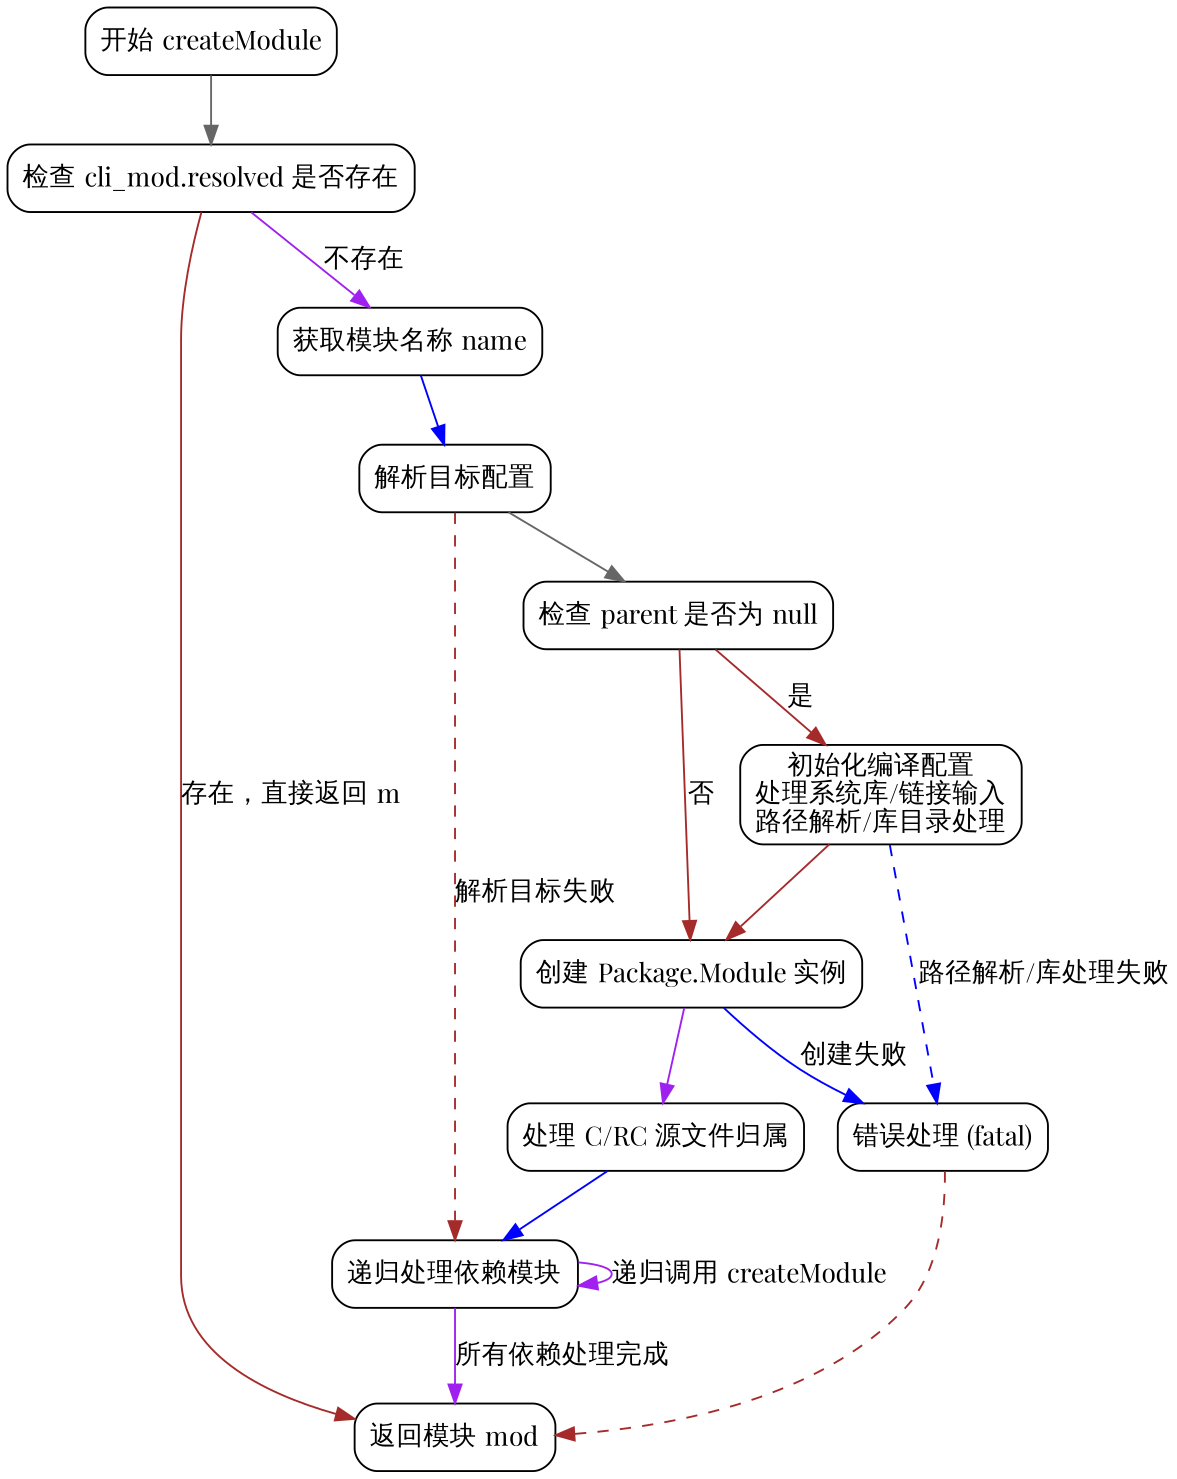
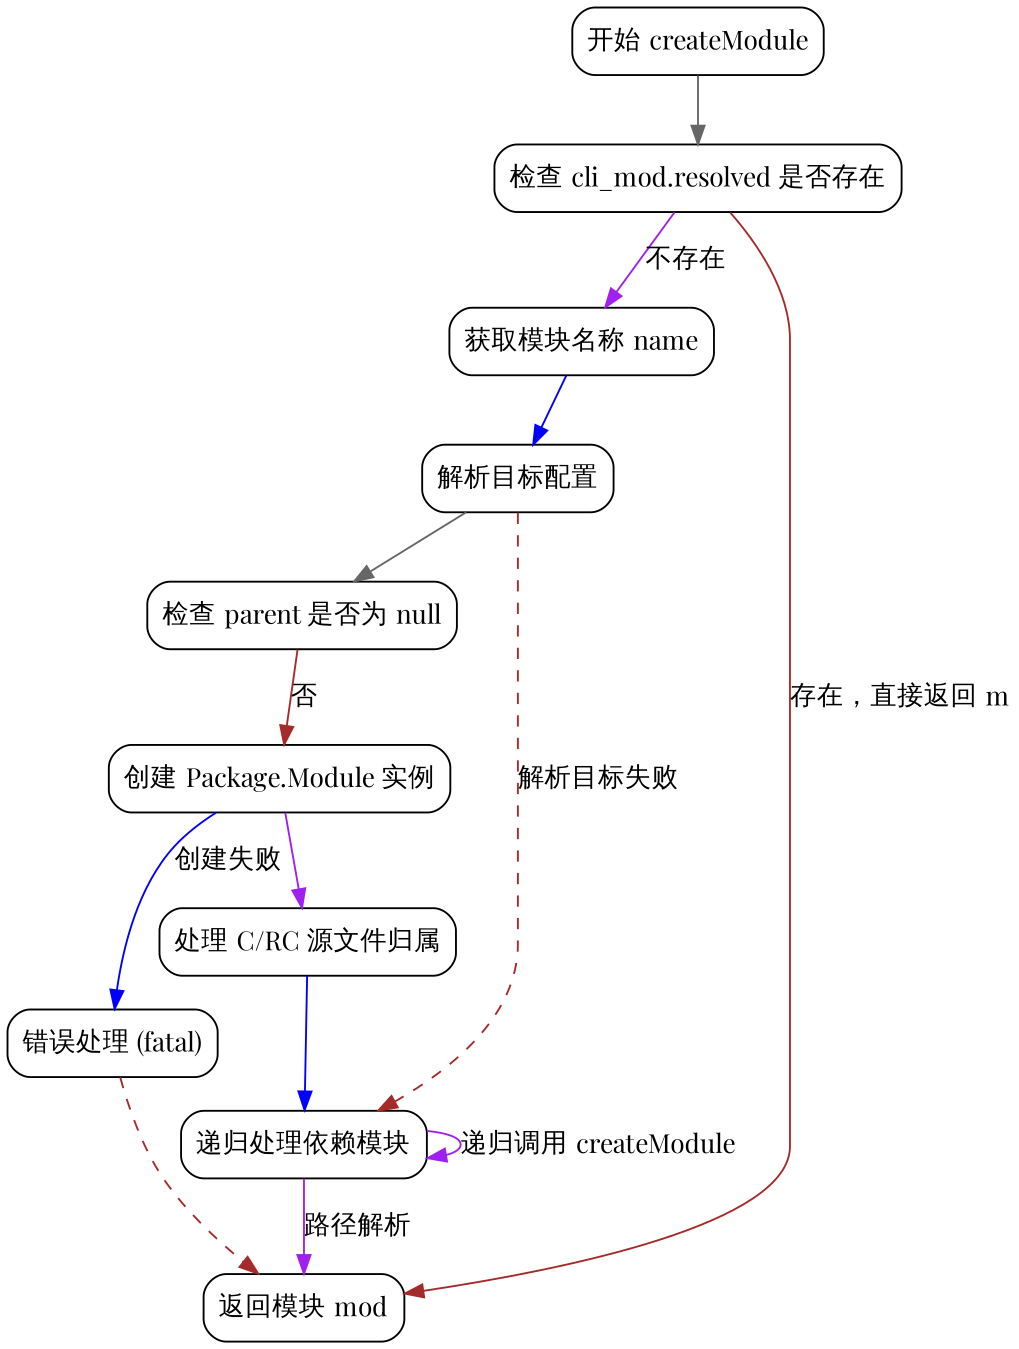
node "初始化编译配置 处理系统库/链接输入 路径解析/库目录处理": removed
edge "递归处理依赖模块" -> "返回模块 mod": label "所有依赖处理完成" -> "路径解析"
